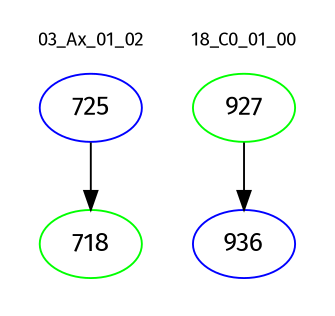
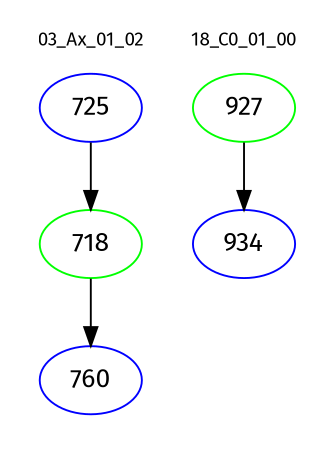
node "936": label "936" -> "934"
node "760": added
